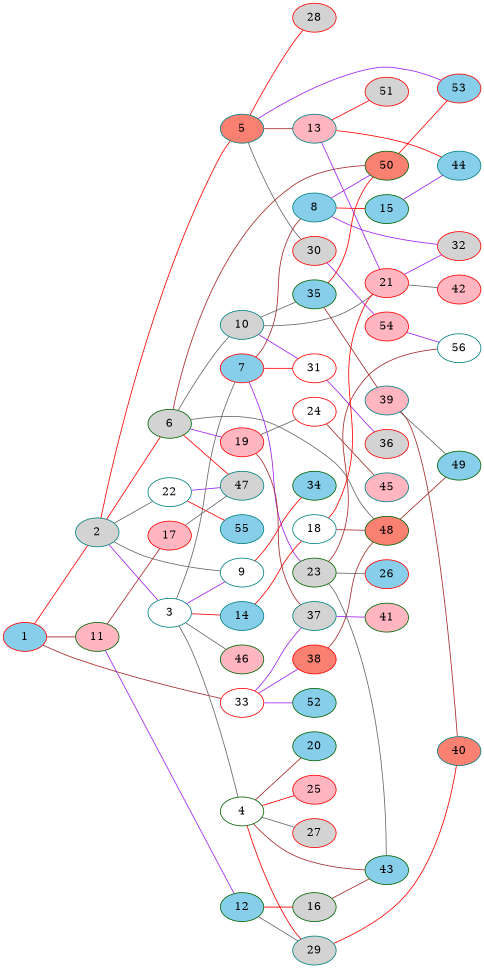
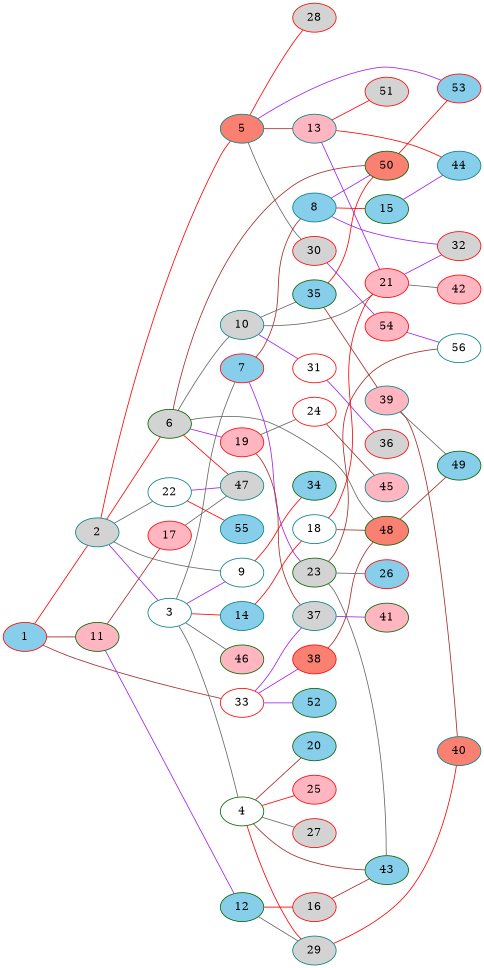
edge "7" -- "31": removed
node "16": color darkgreen -> red
